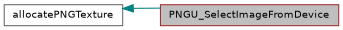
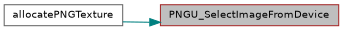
edge "PNGU_SelectImageFromDevice" -> "allocatePNGTexture": reversed
